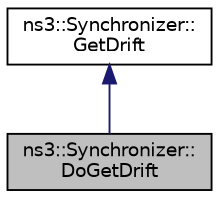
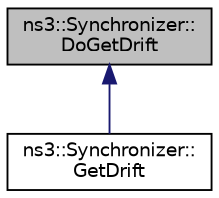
edge "ns3::Synchronizer:: DoGetDrift" -> "ns3::Synchronizer:: GetDrift": reversed
